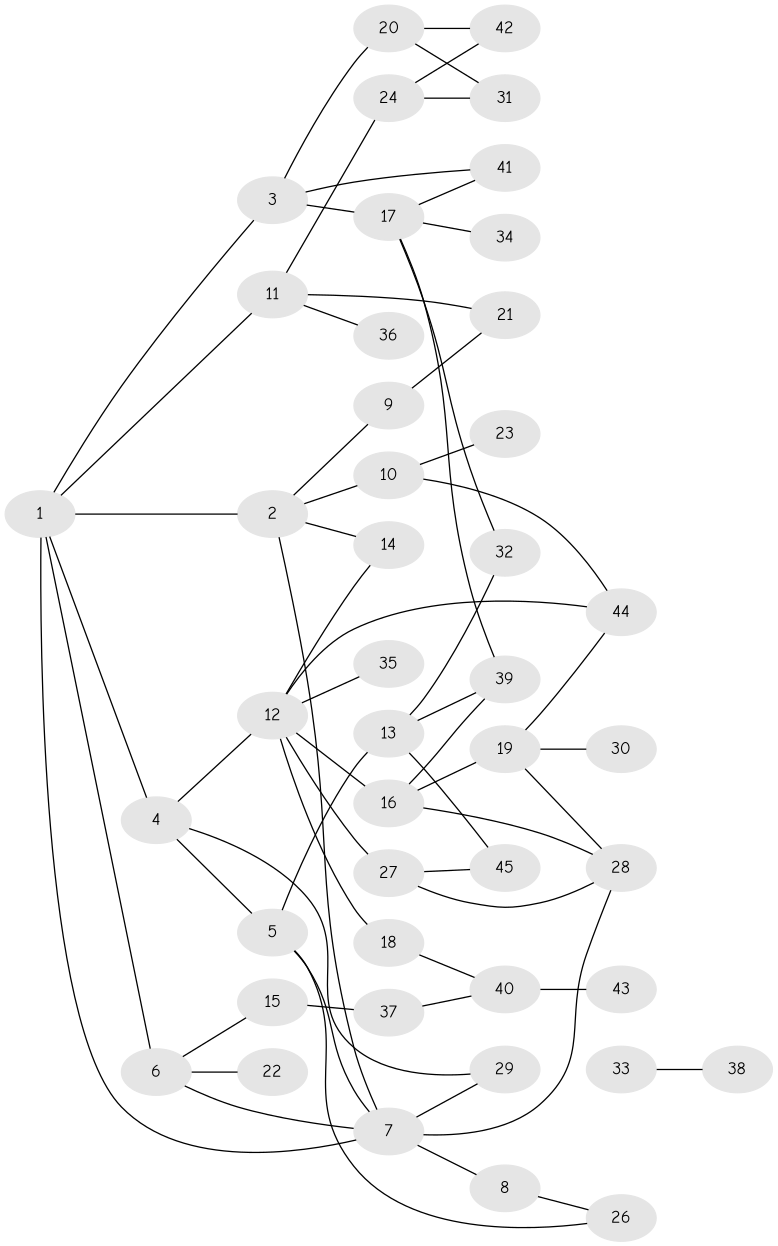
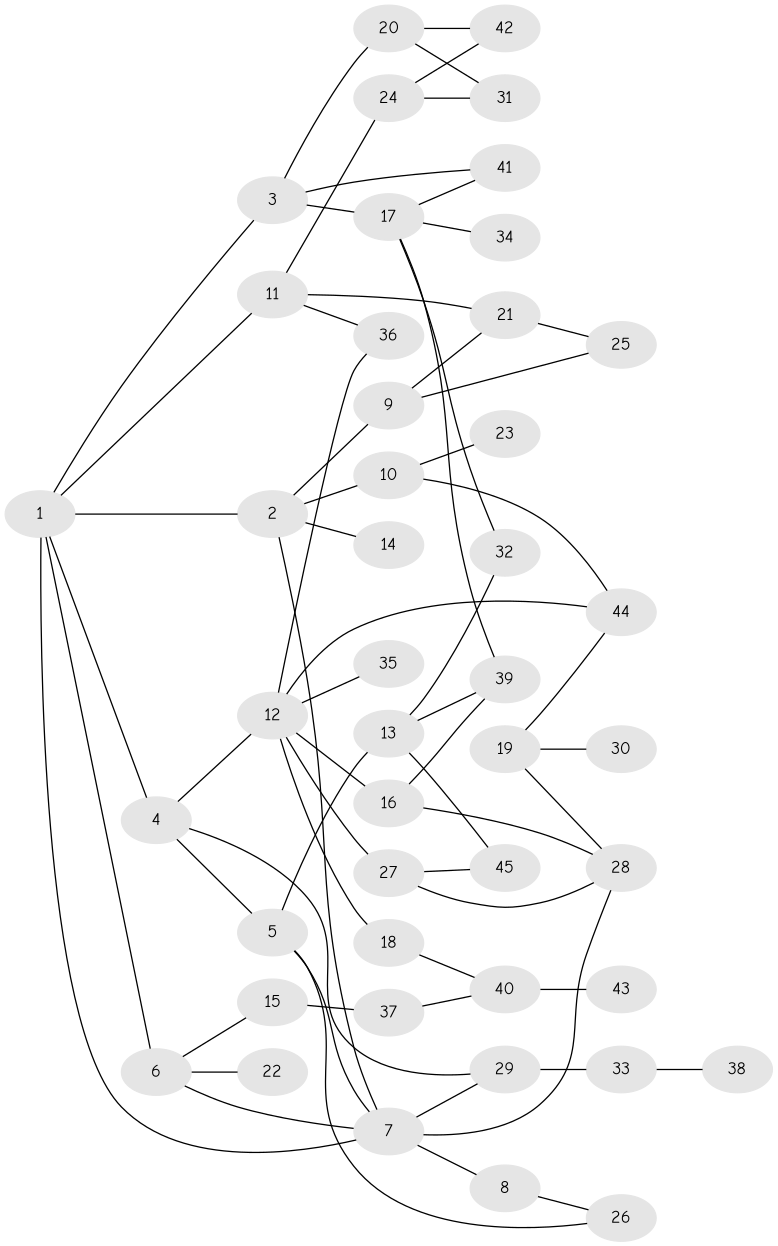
node "25": added
edge "14" -- "12": now "36" -- "12"
edge "19" -- "16": removed
edge "29" -- "33": added
